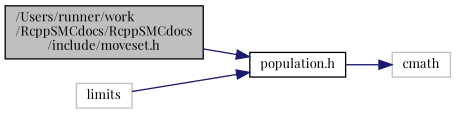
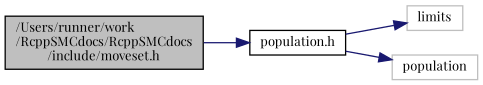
node "cmath": label "cmath" -> "population"
edge "limits" -> "population.h": reversed
